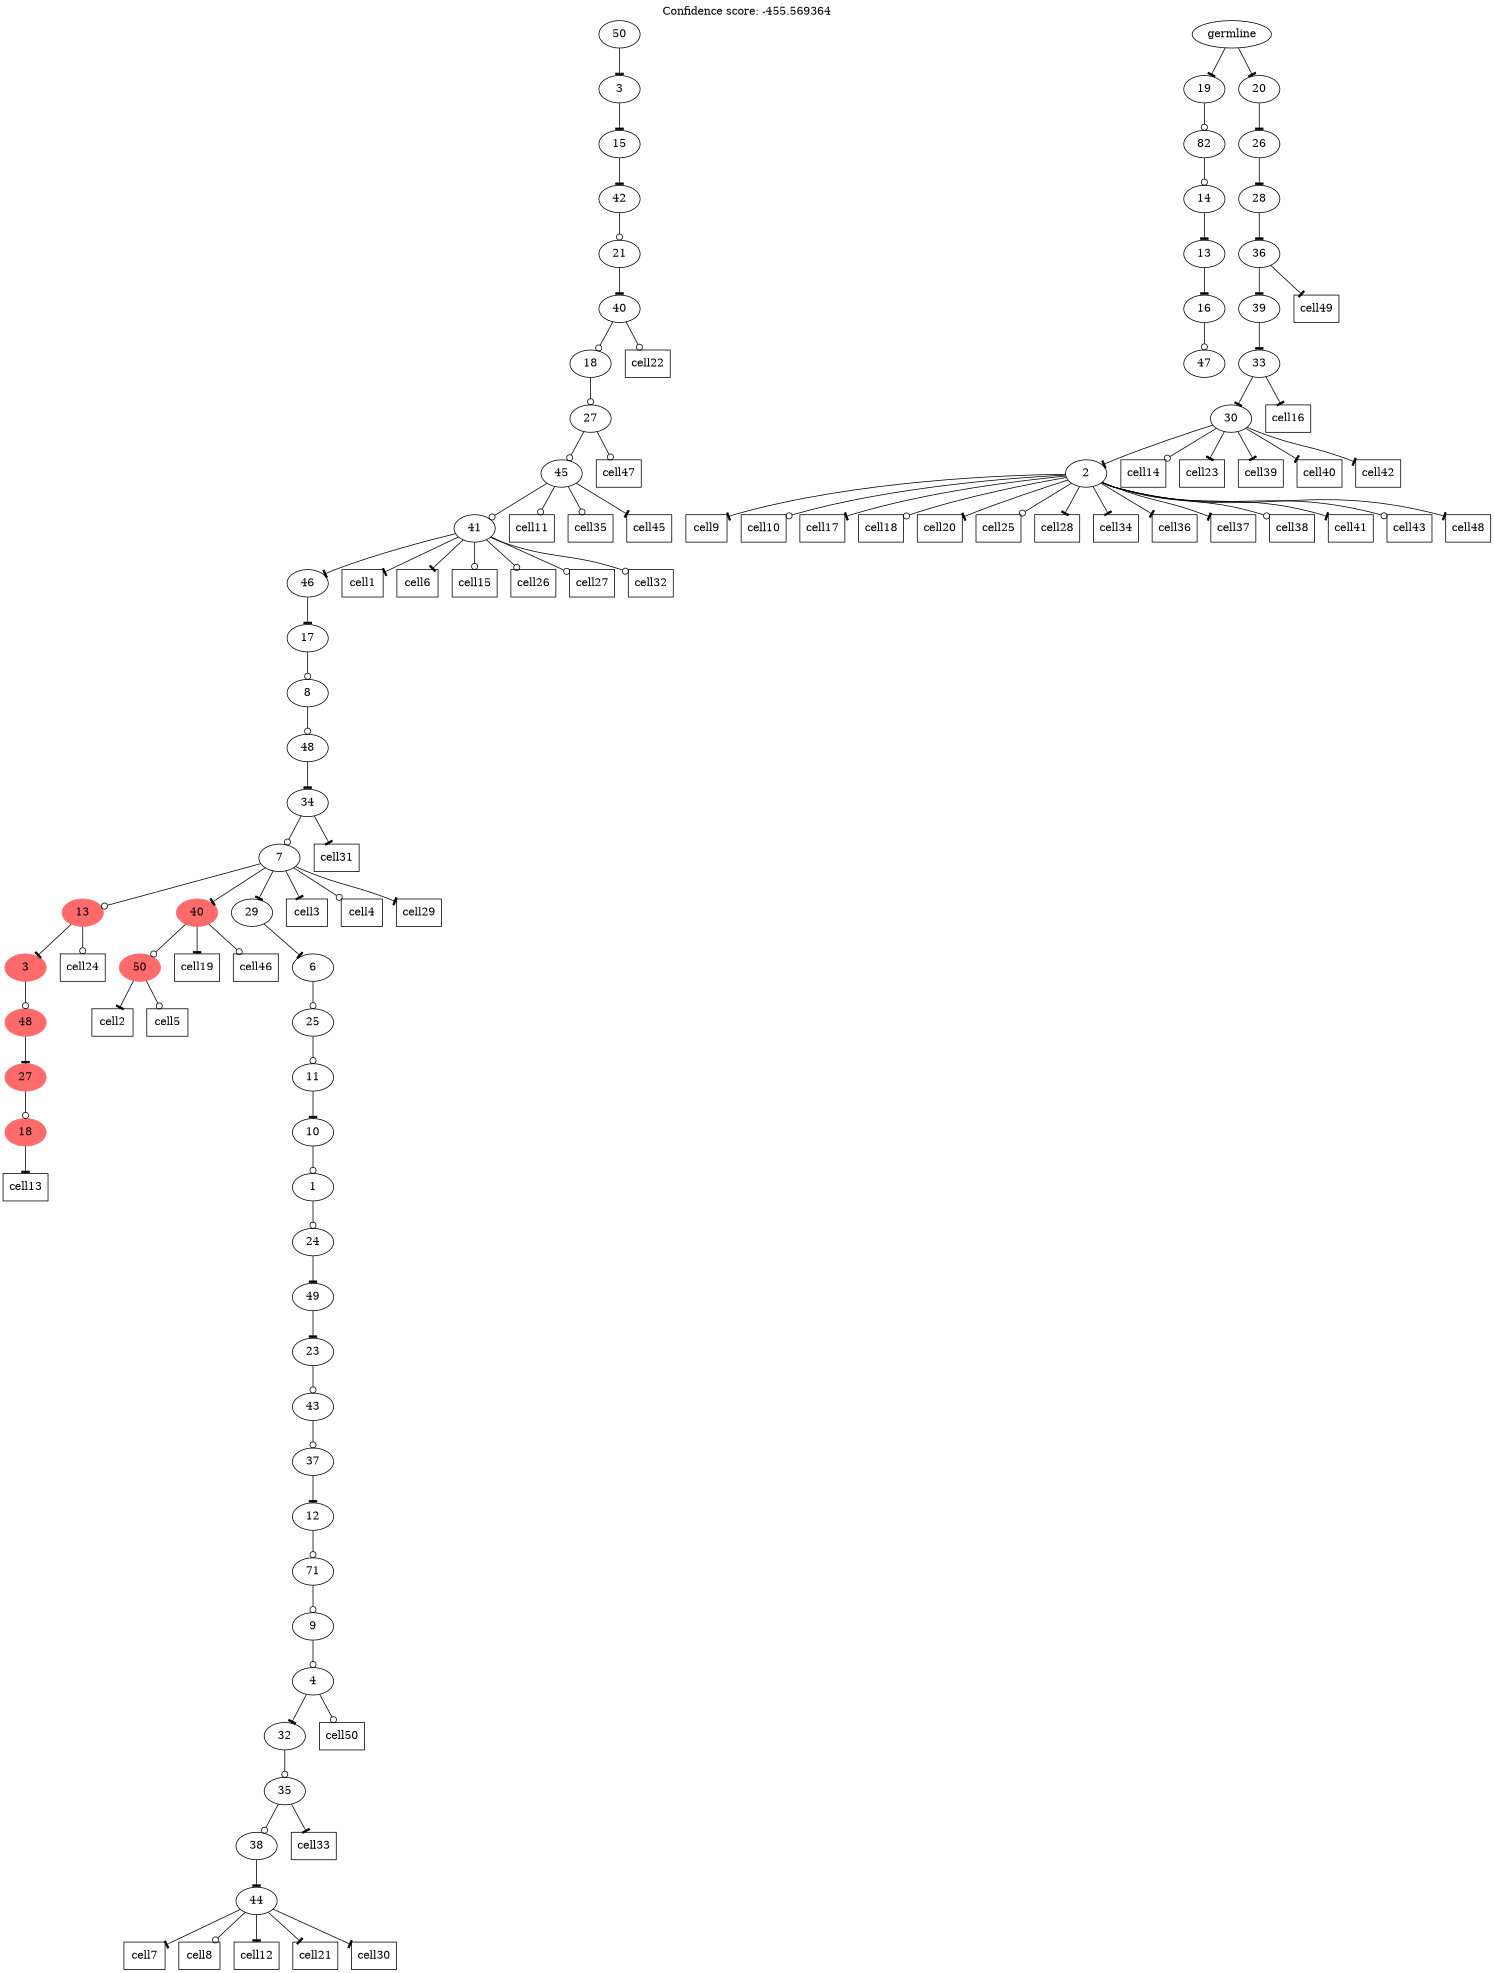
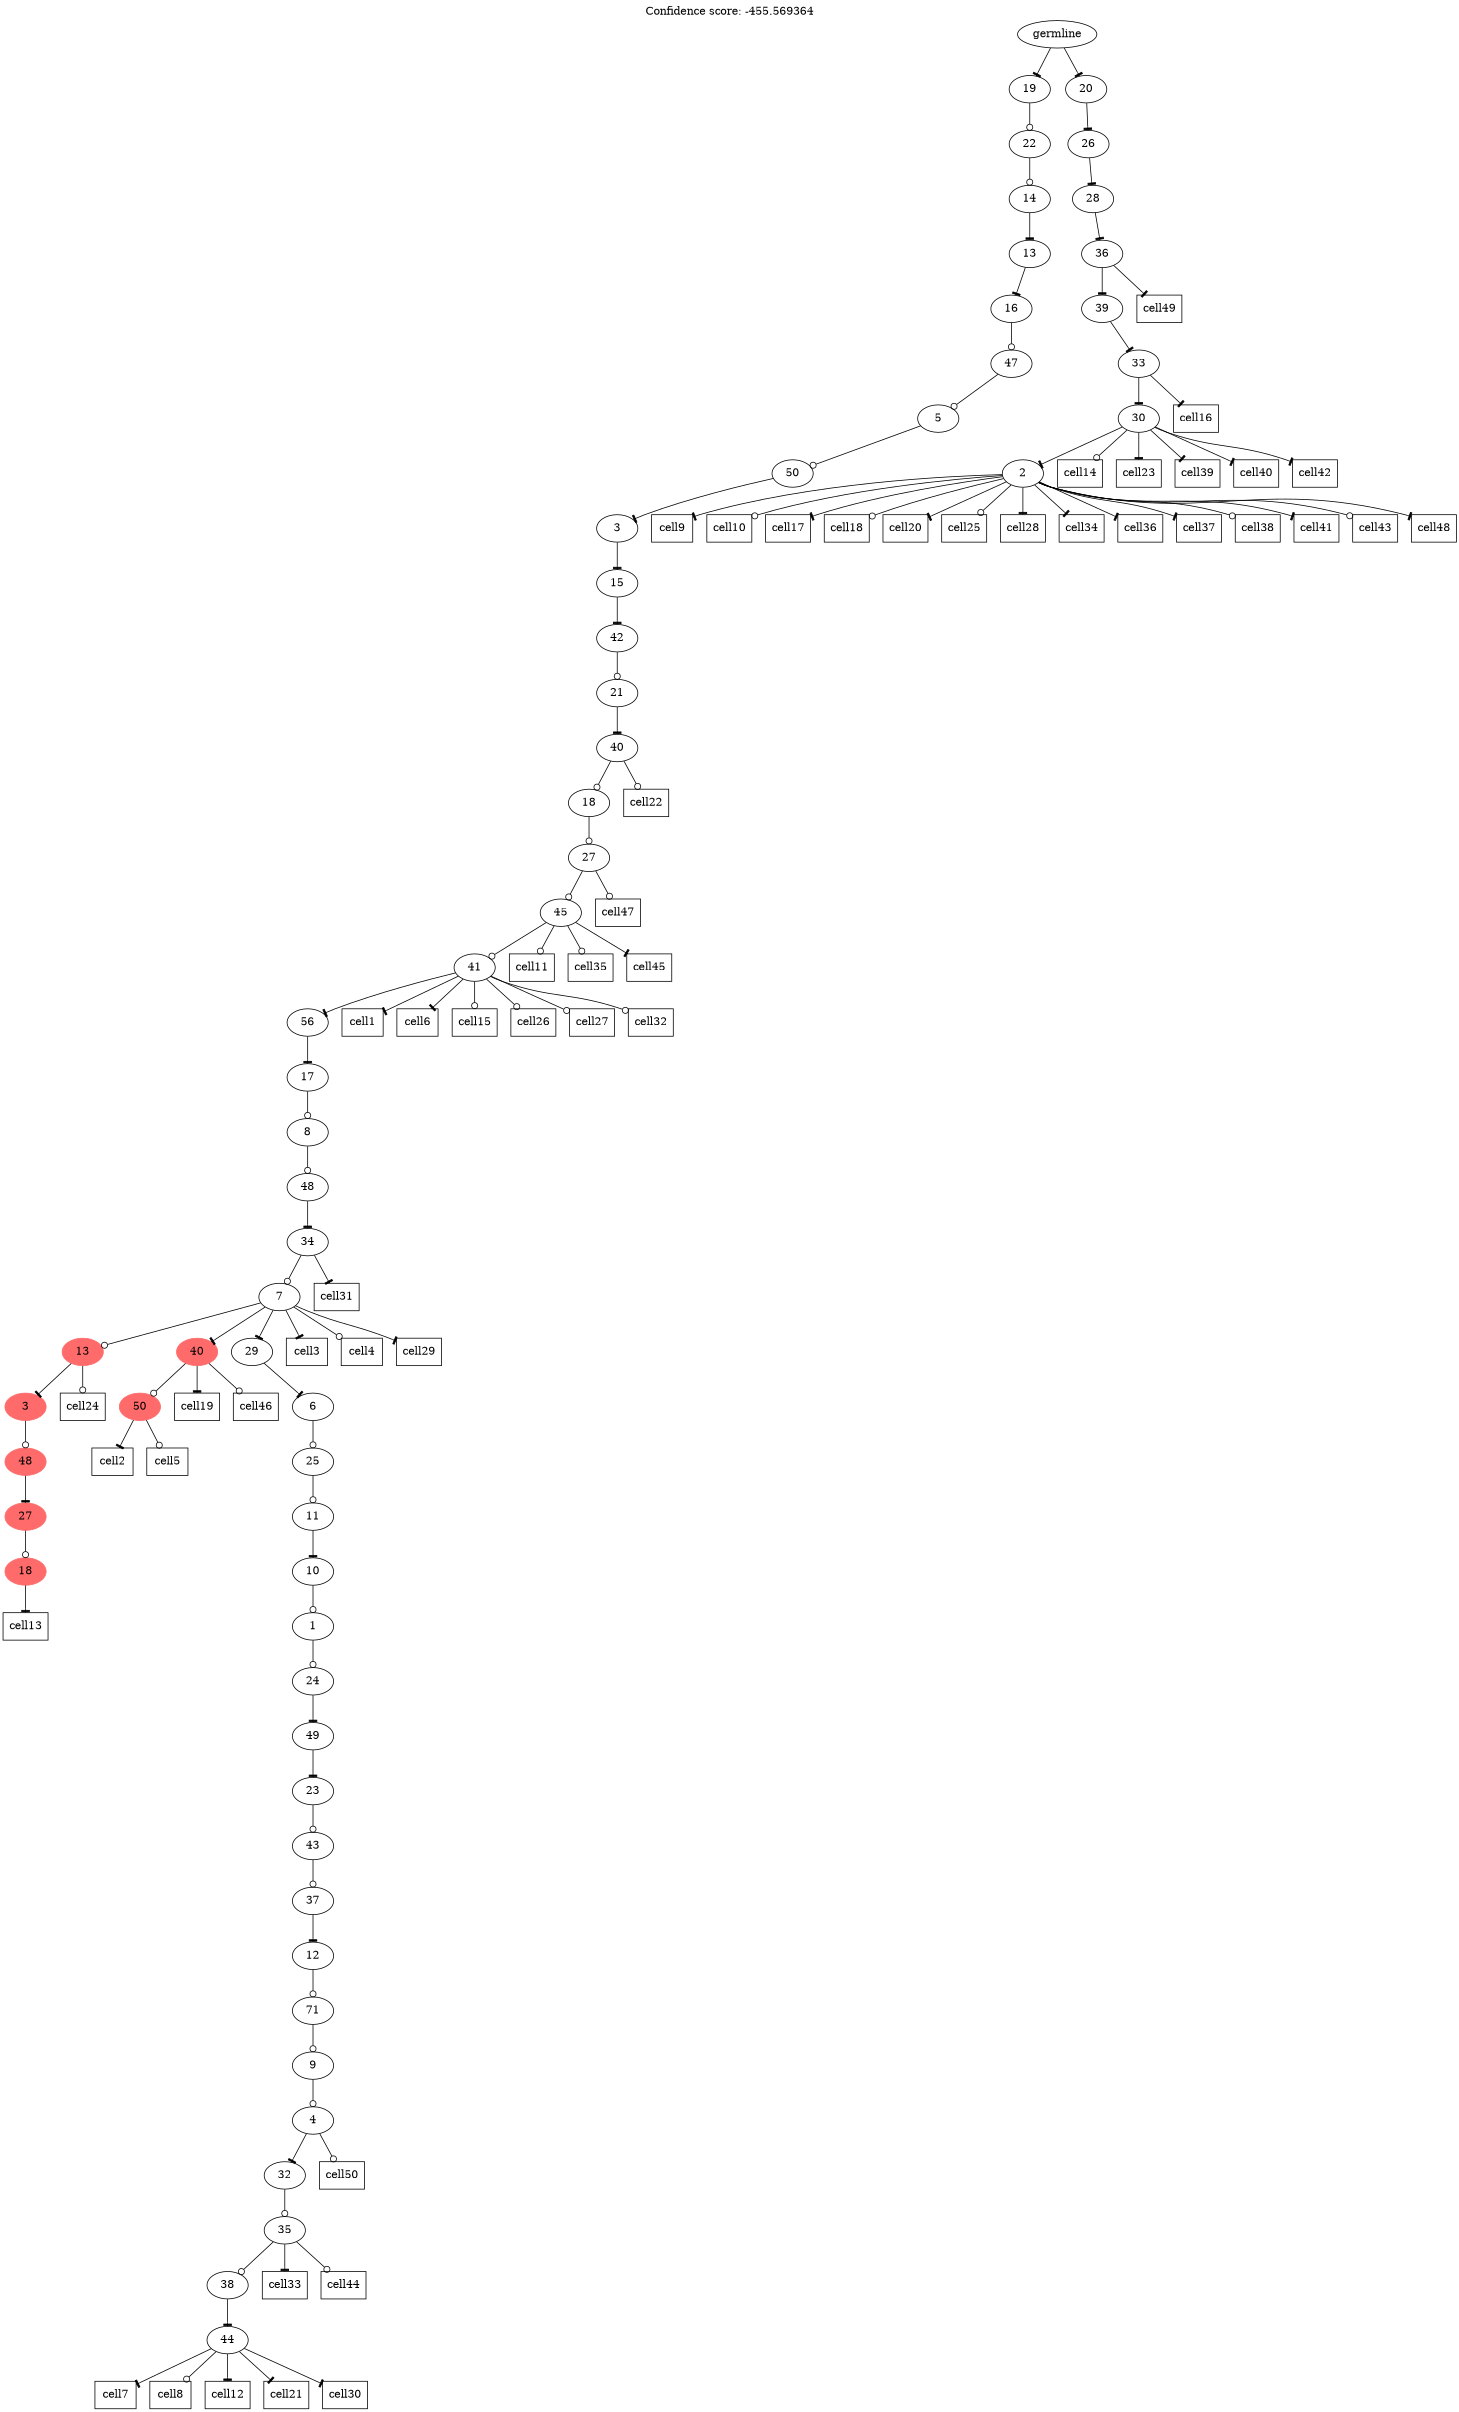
node "82": label "82" -> "22"
node "5": added
node "46": label "46" -> "56"
node "cell44": added
